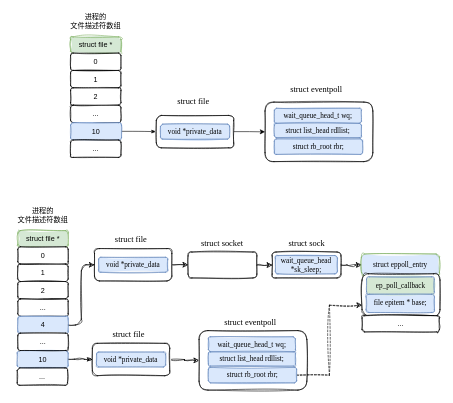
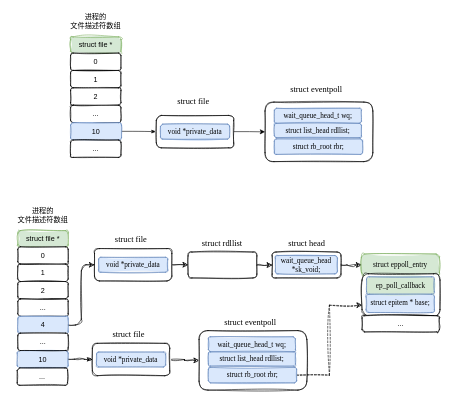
node "struct socket": label "struct socket" -> "struct rdllist"
node "struct sock": label "struct sock" -> "struct head"
node "wait_queue_head *sk_sleep;": label "wait_queue_head *sk_sleep;" -> "wait_queue_head *sk_void;"
node "struct eppoll_entry": fillcolor #dae8fc -> #d5e8d4
node "file epitem * base;": label "file epitem * base;" -> "struct epitem * base;"
